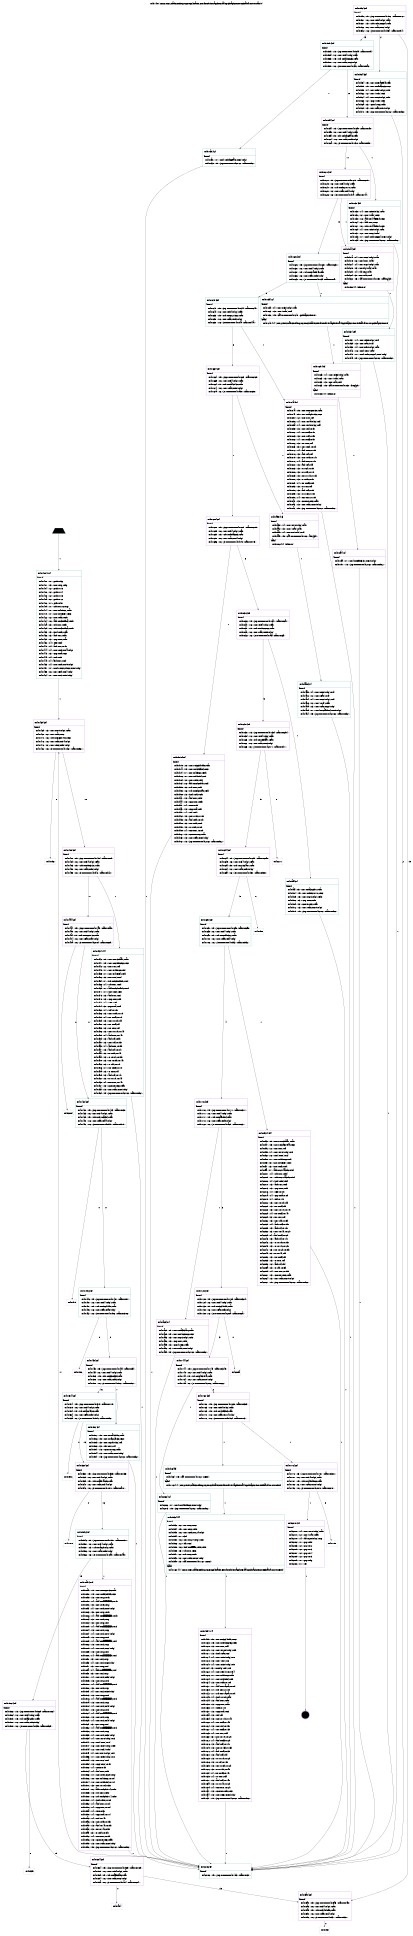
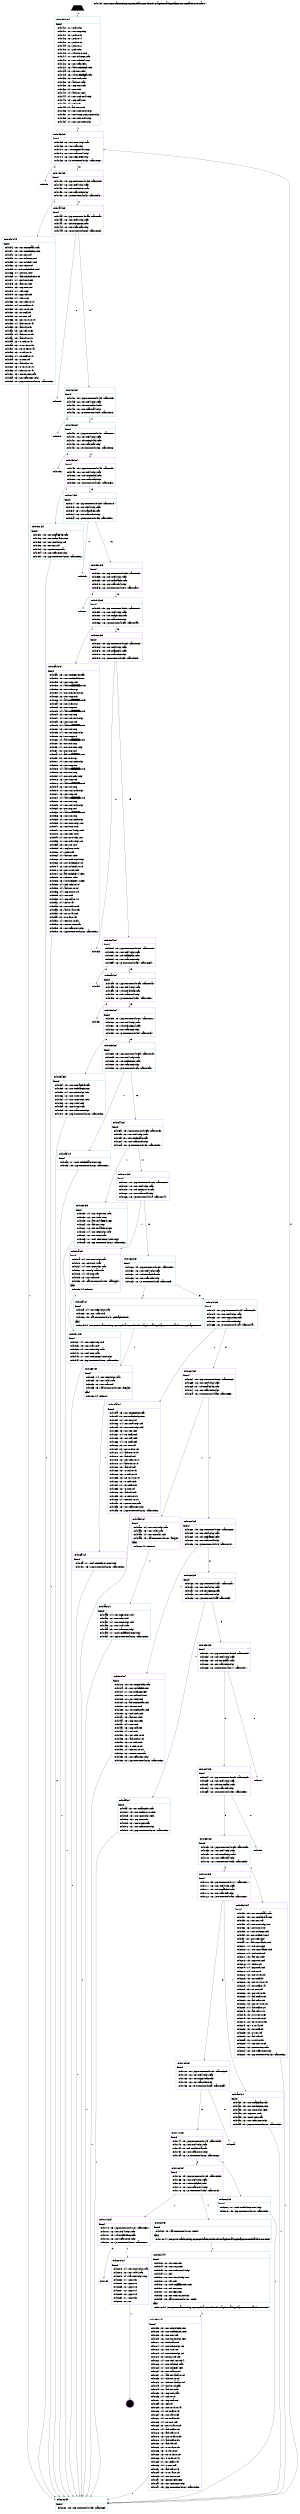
edge "0x4015bc [28]" -> "0x4015a0 [28]": reversed
